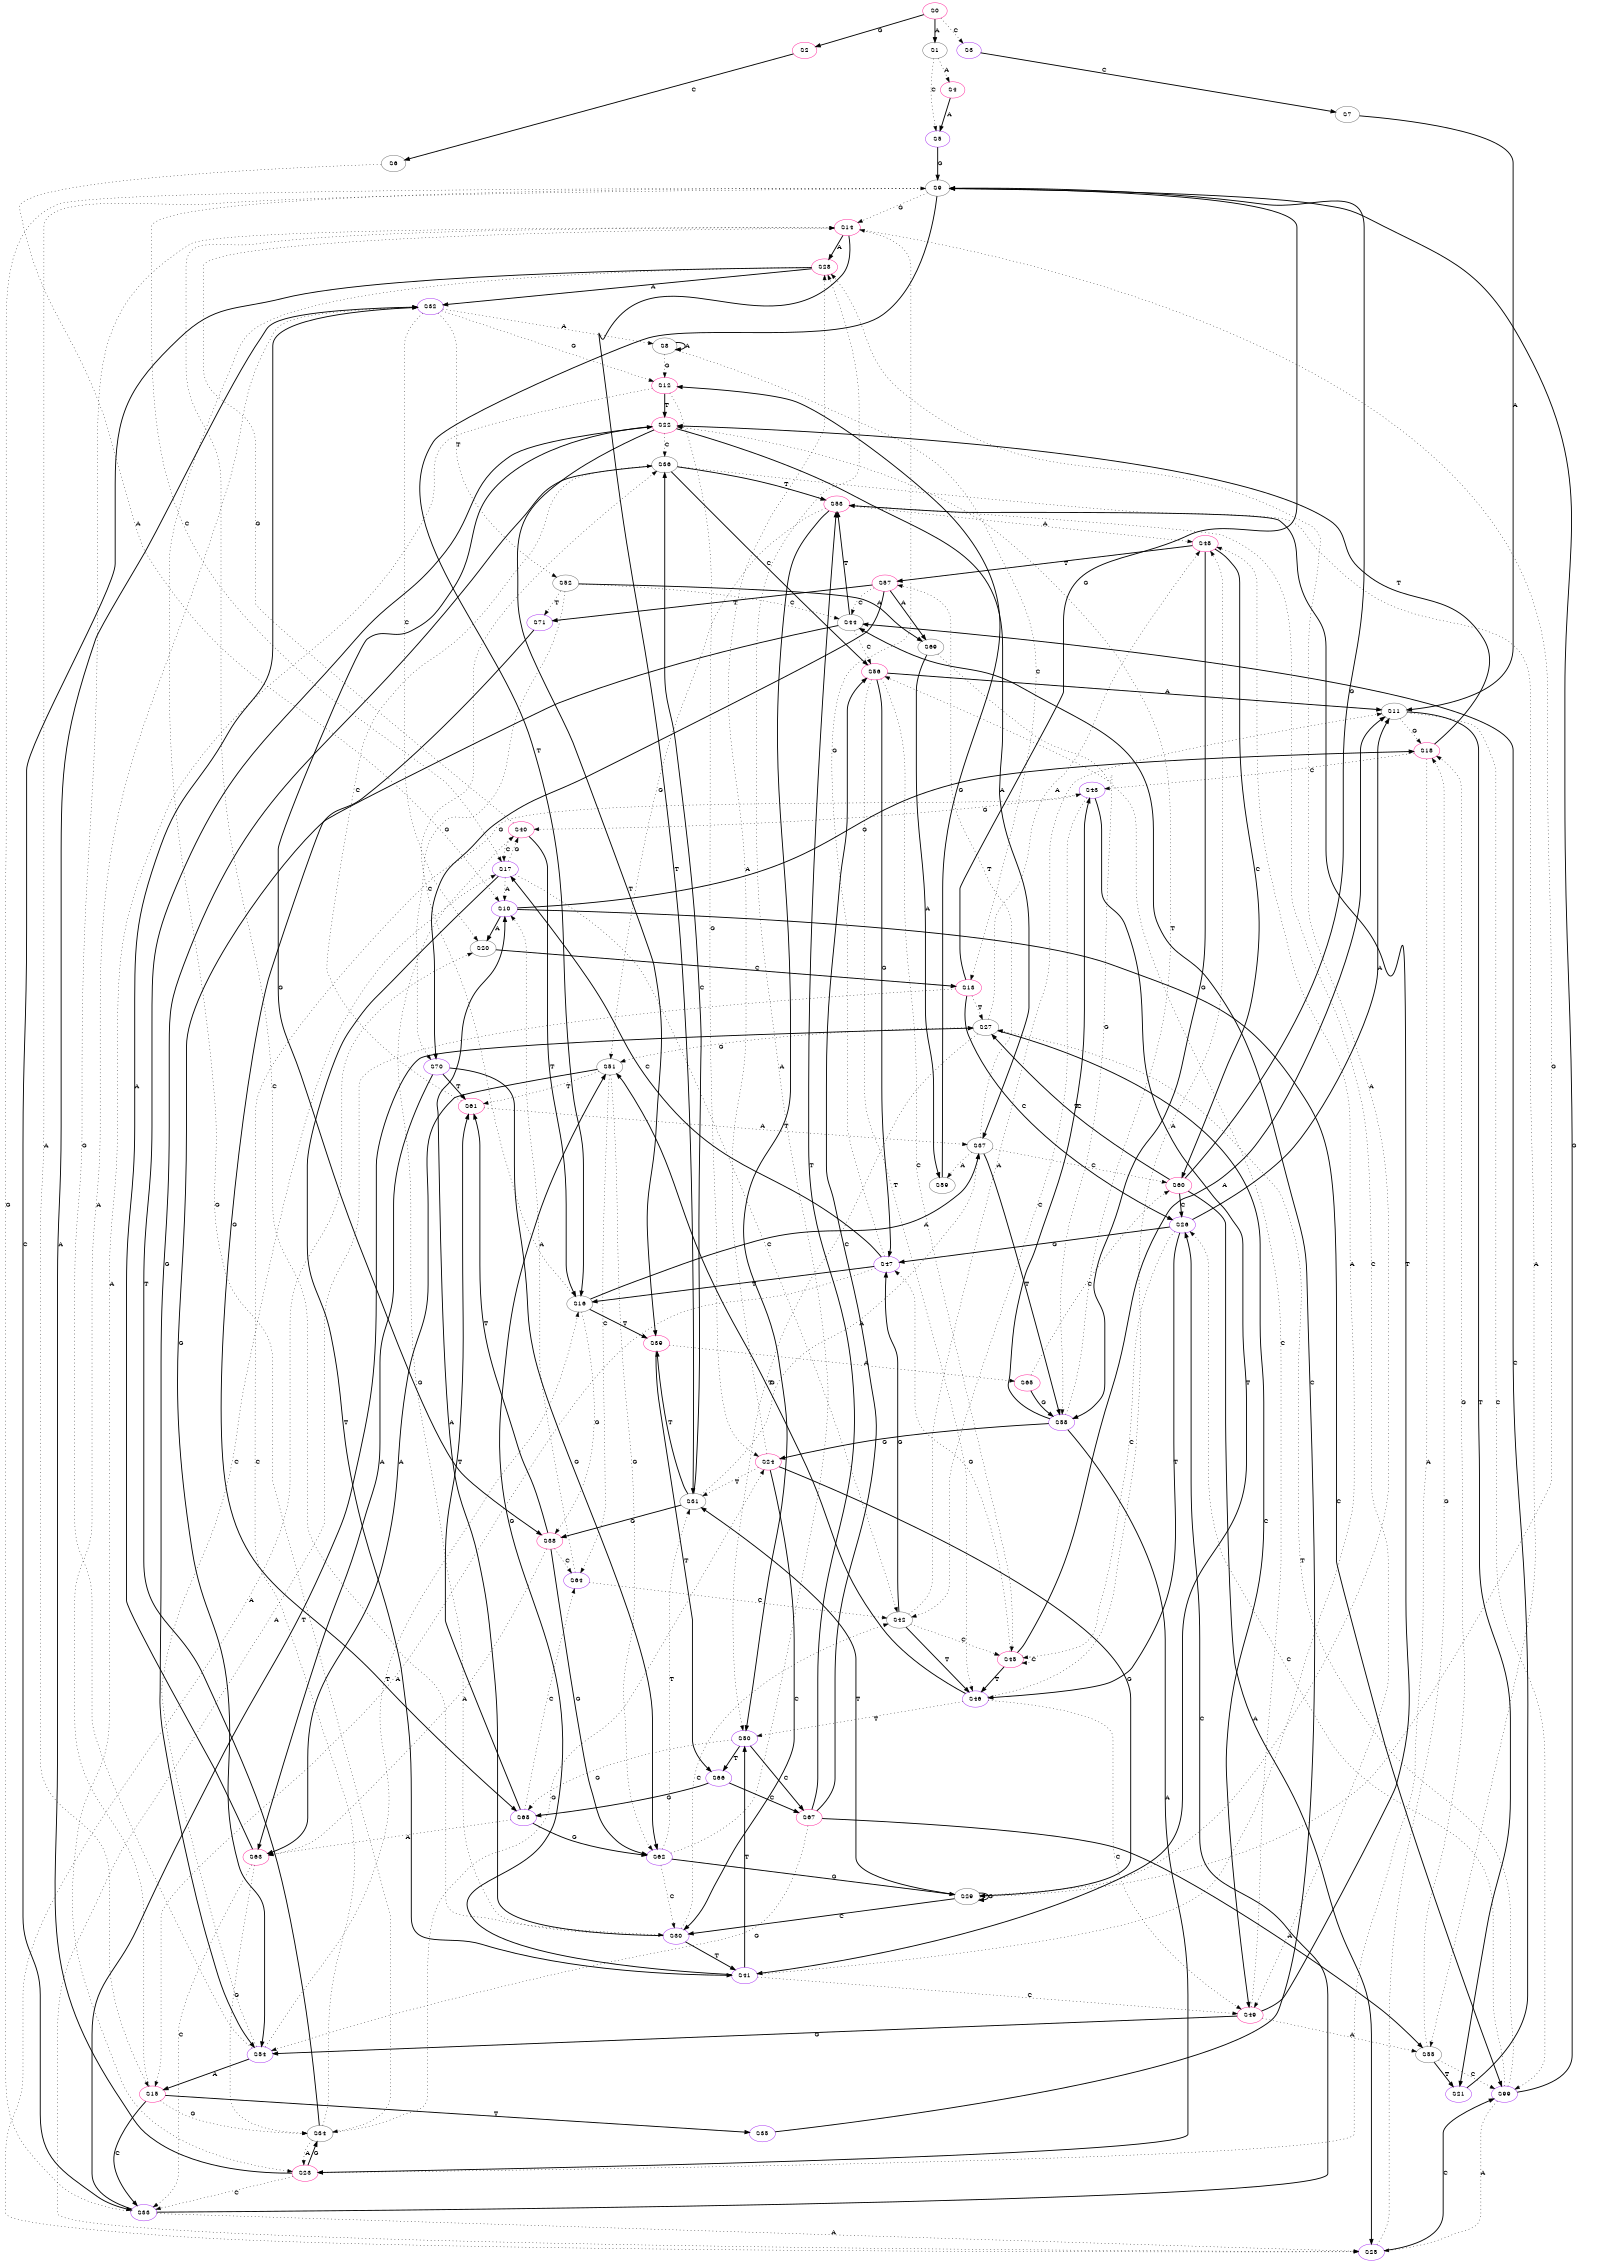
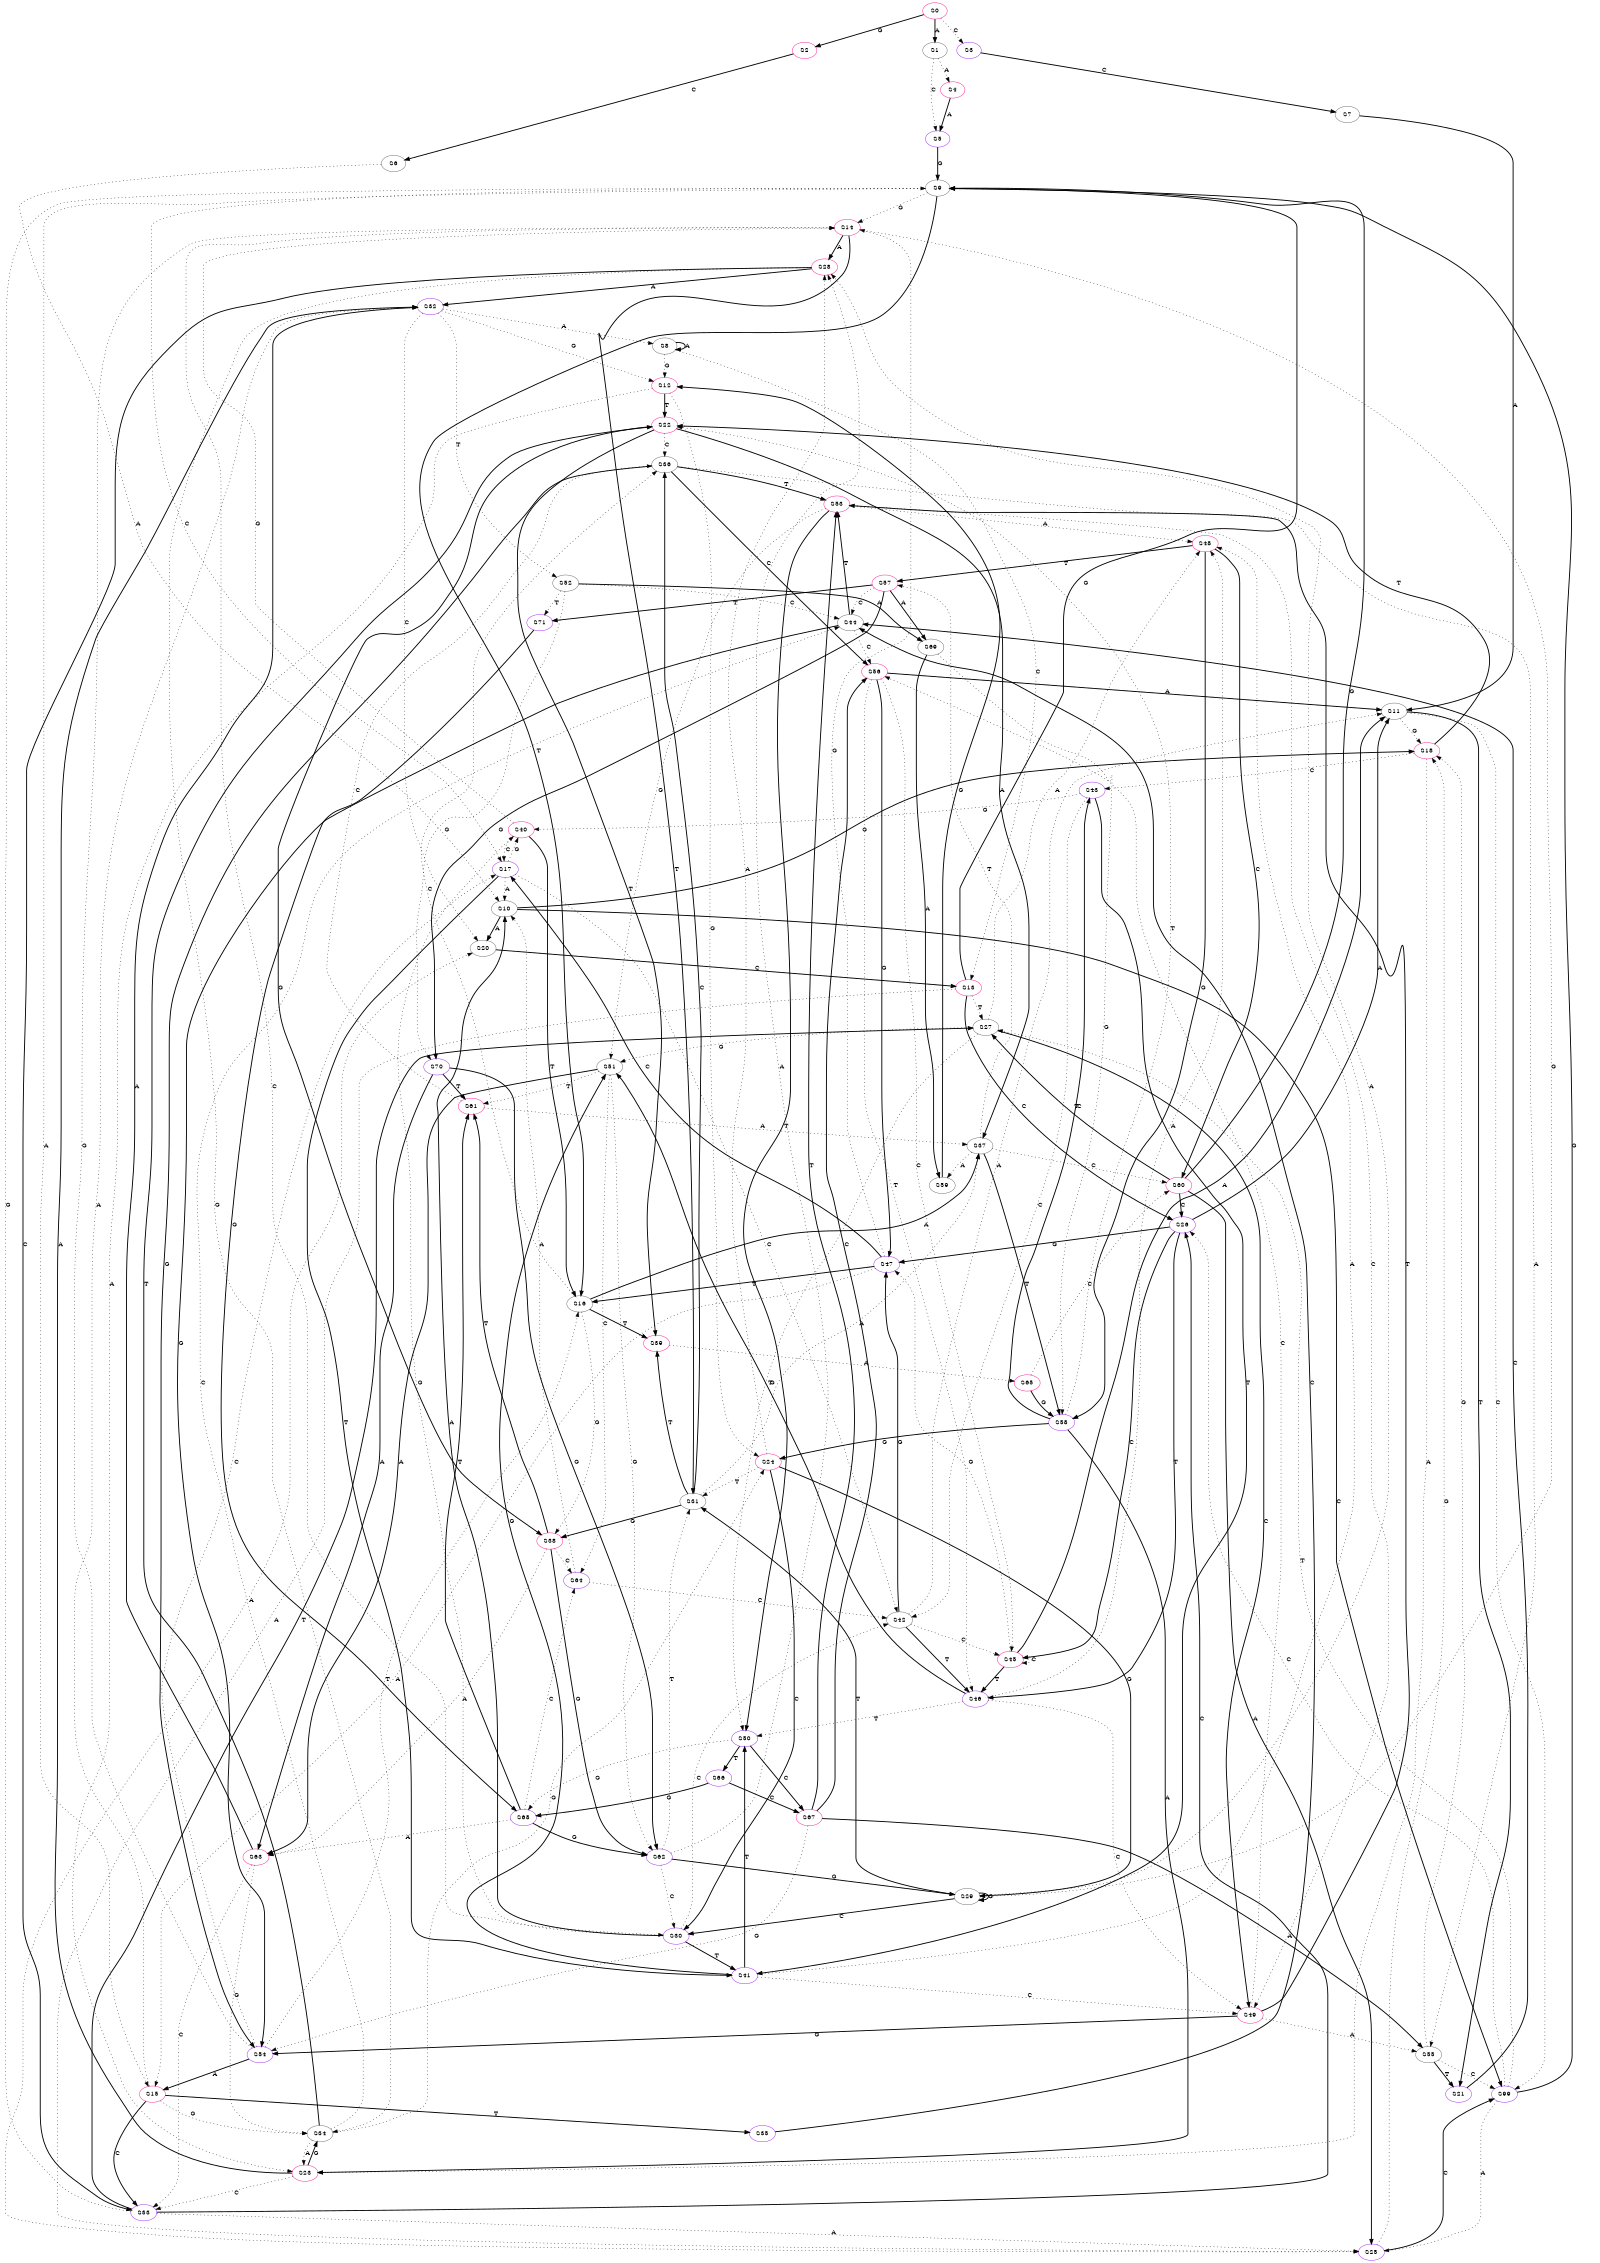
node "S10": color purple -> gray40
edge "S34" -> "S43": now "S34" -> "S44"
edge "S26" -> "S45": style dotted -> bold
edge "S39" -> "S66": removed, label "T"
